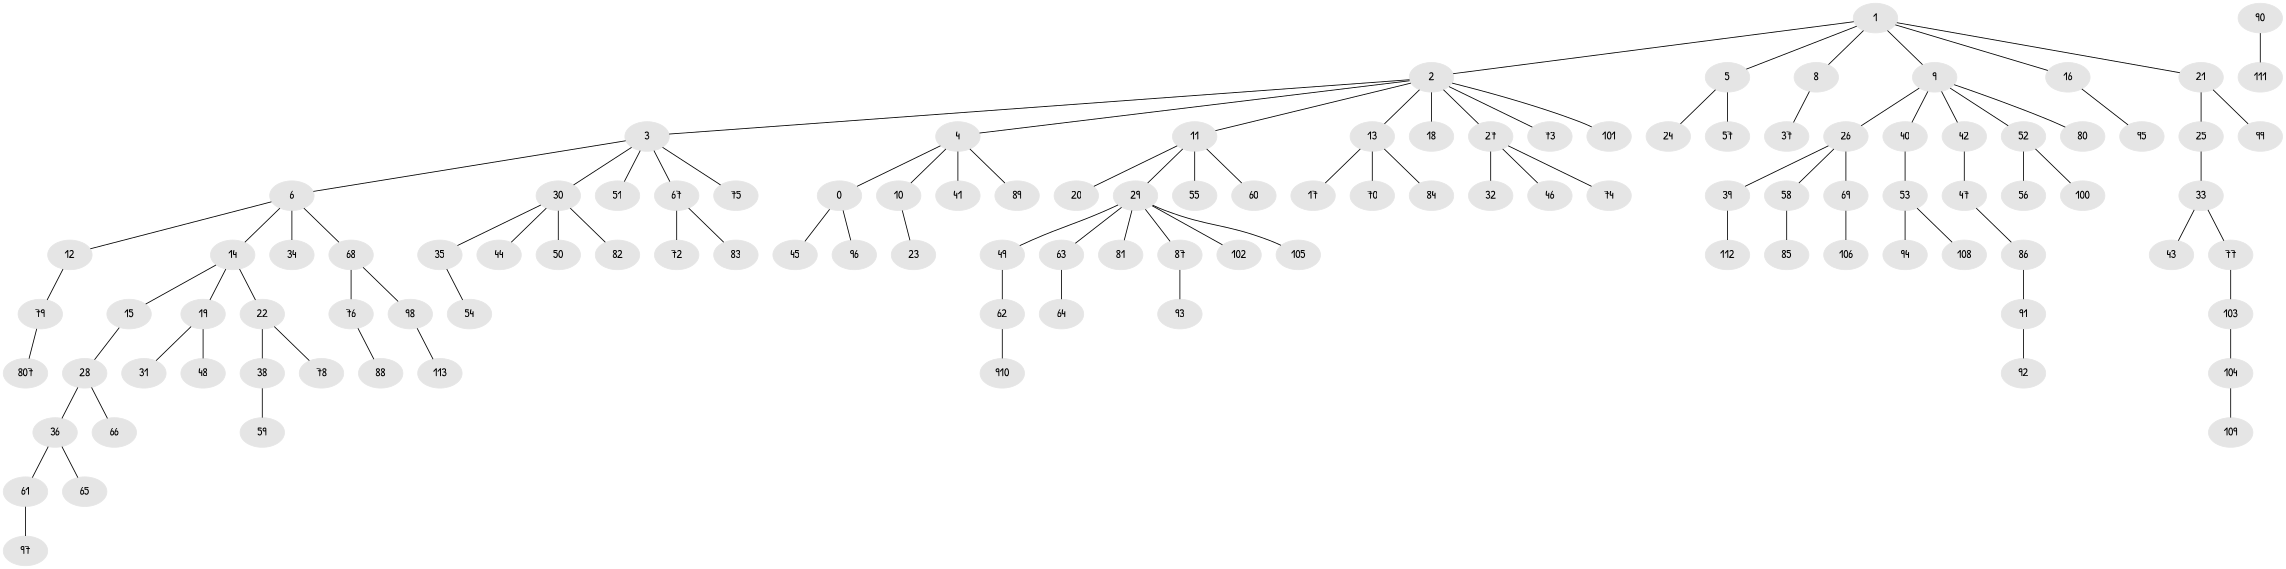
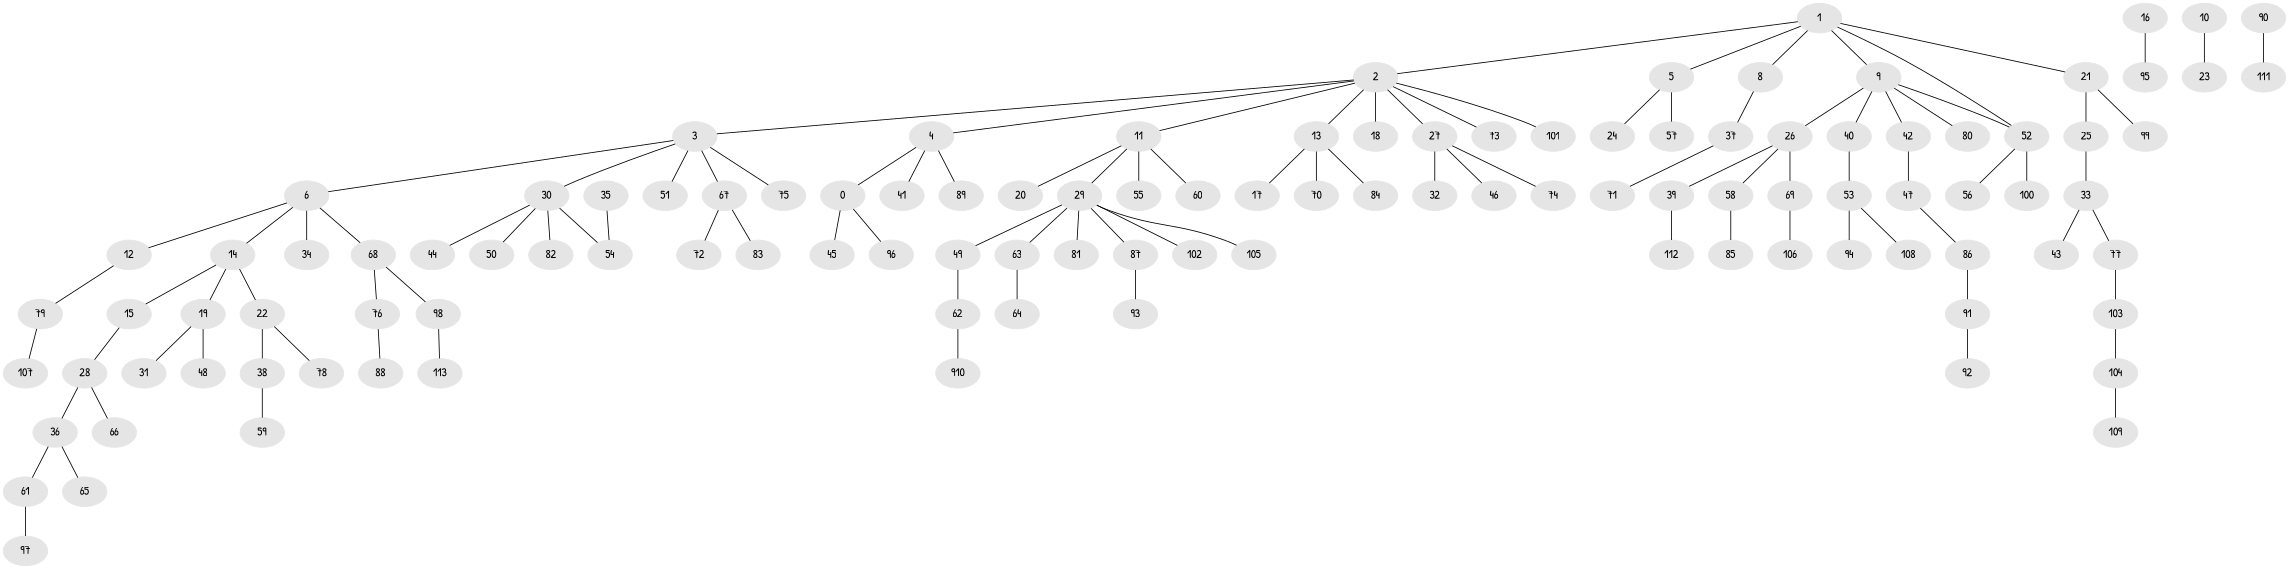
edge "1" -- "16": now "1" -- "52"
edge "4" -- "10": removed
node "71": added
edge "30" -- "35": now "30" -- "54"
node "807": label "807" -> "107"
